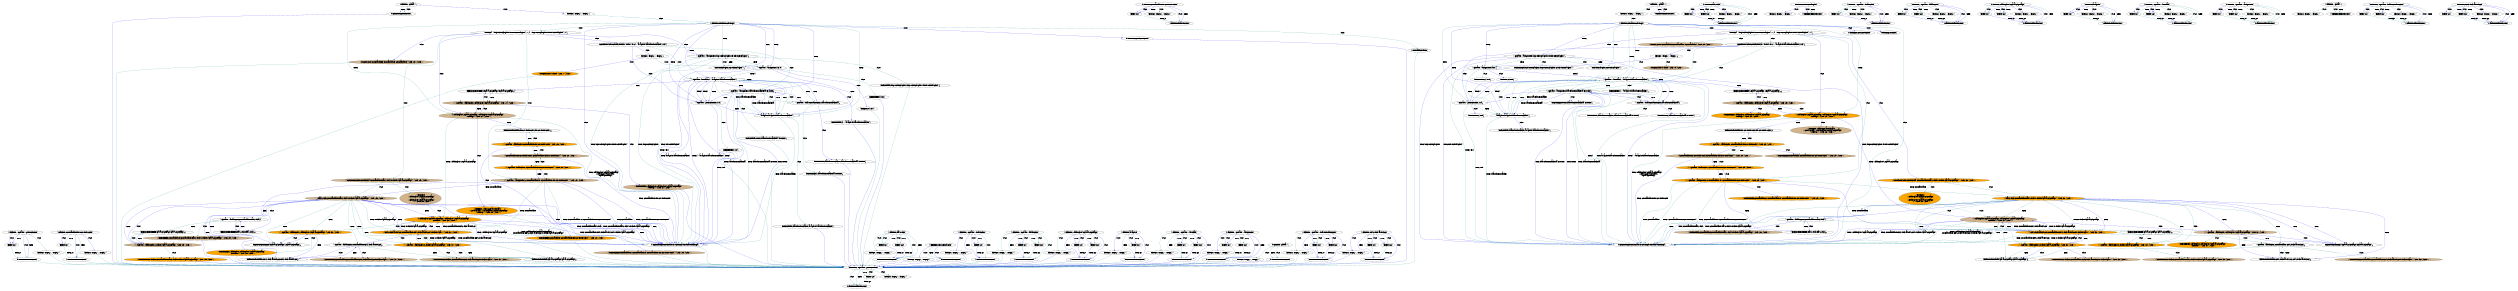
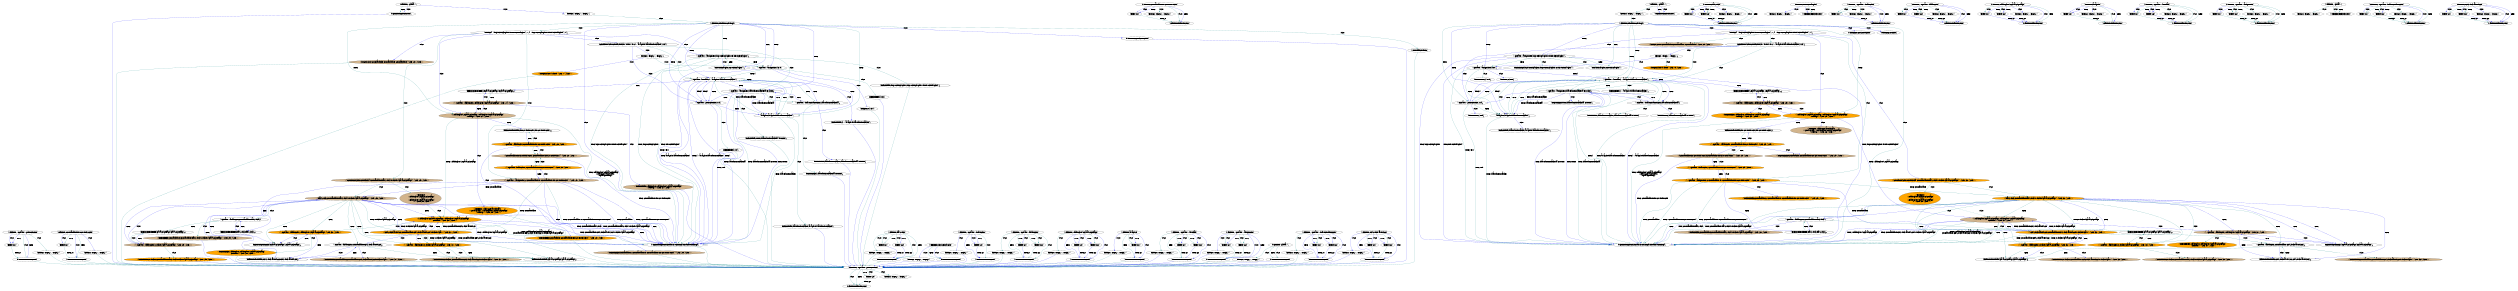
node "<(LOCAL,size_t i: size_t)<SUB>8</SUB>>": fillcolor tan -> orange
